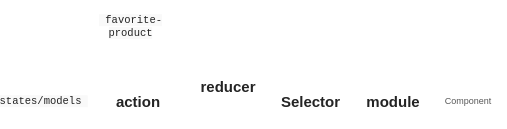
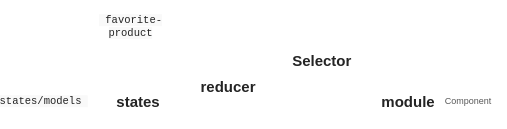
node "action": label "action" -> "states"
node "Selector": moved (311, 102) -> (322, 60)
node "module": moved (393, 102) -> (408, 102)
